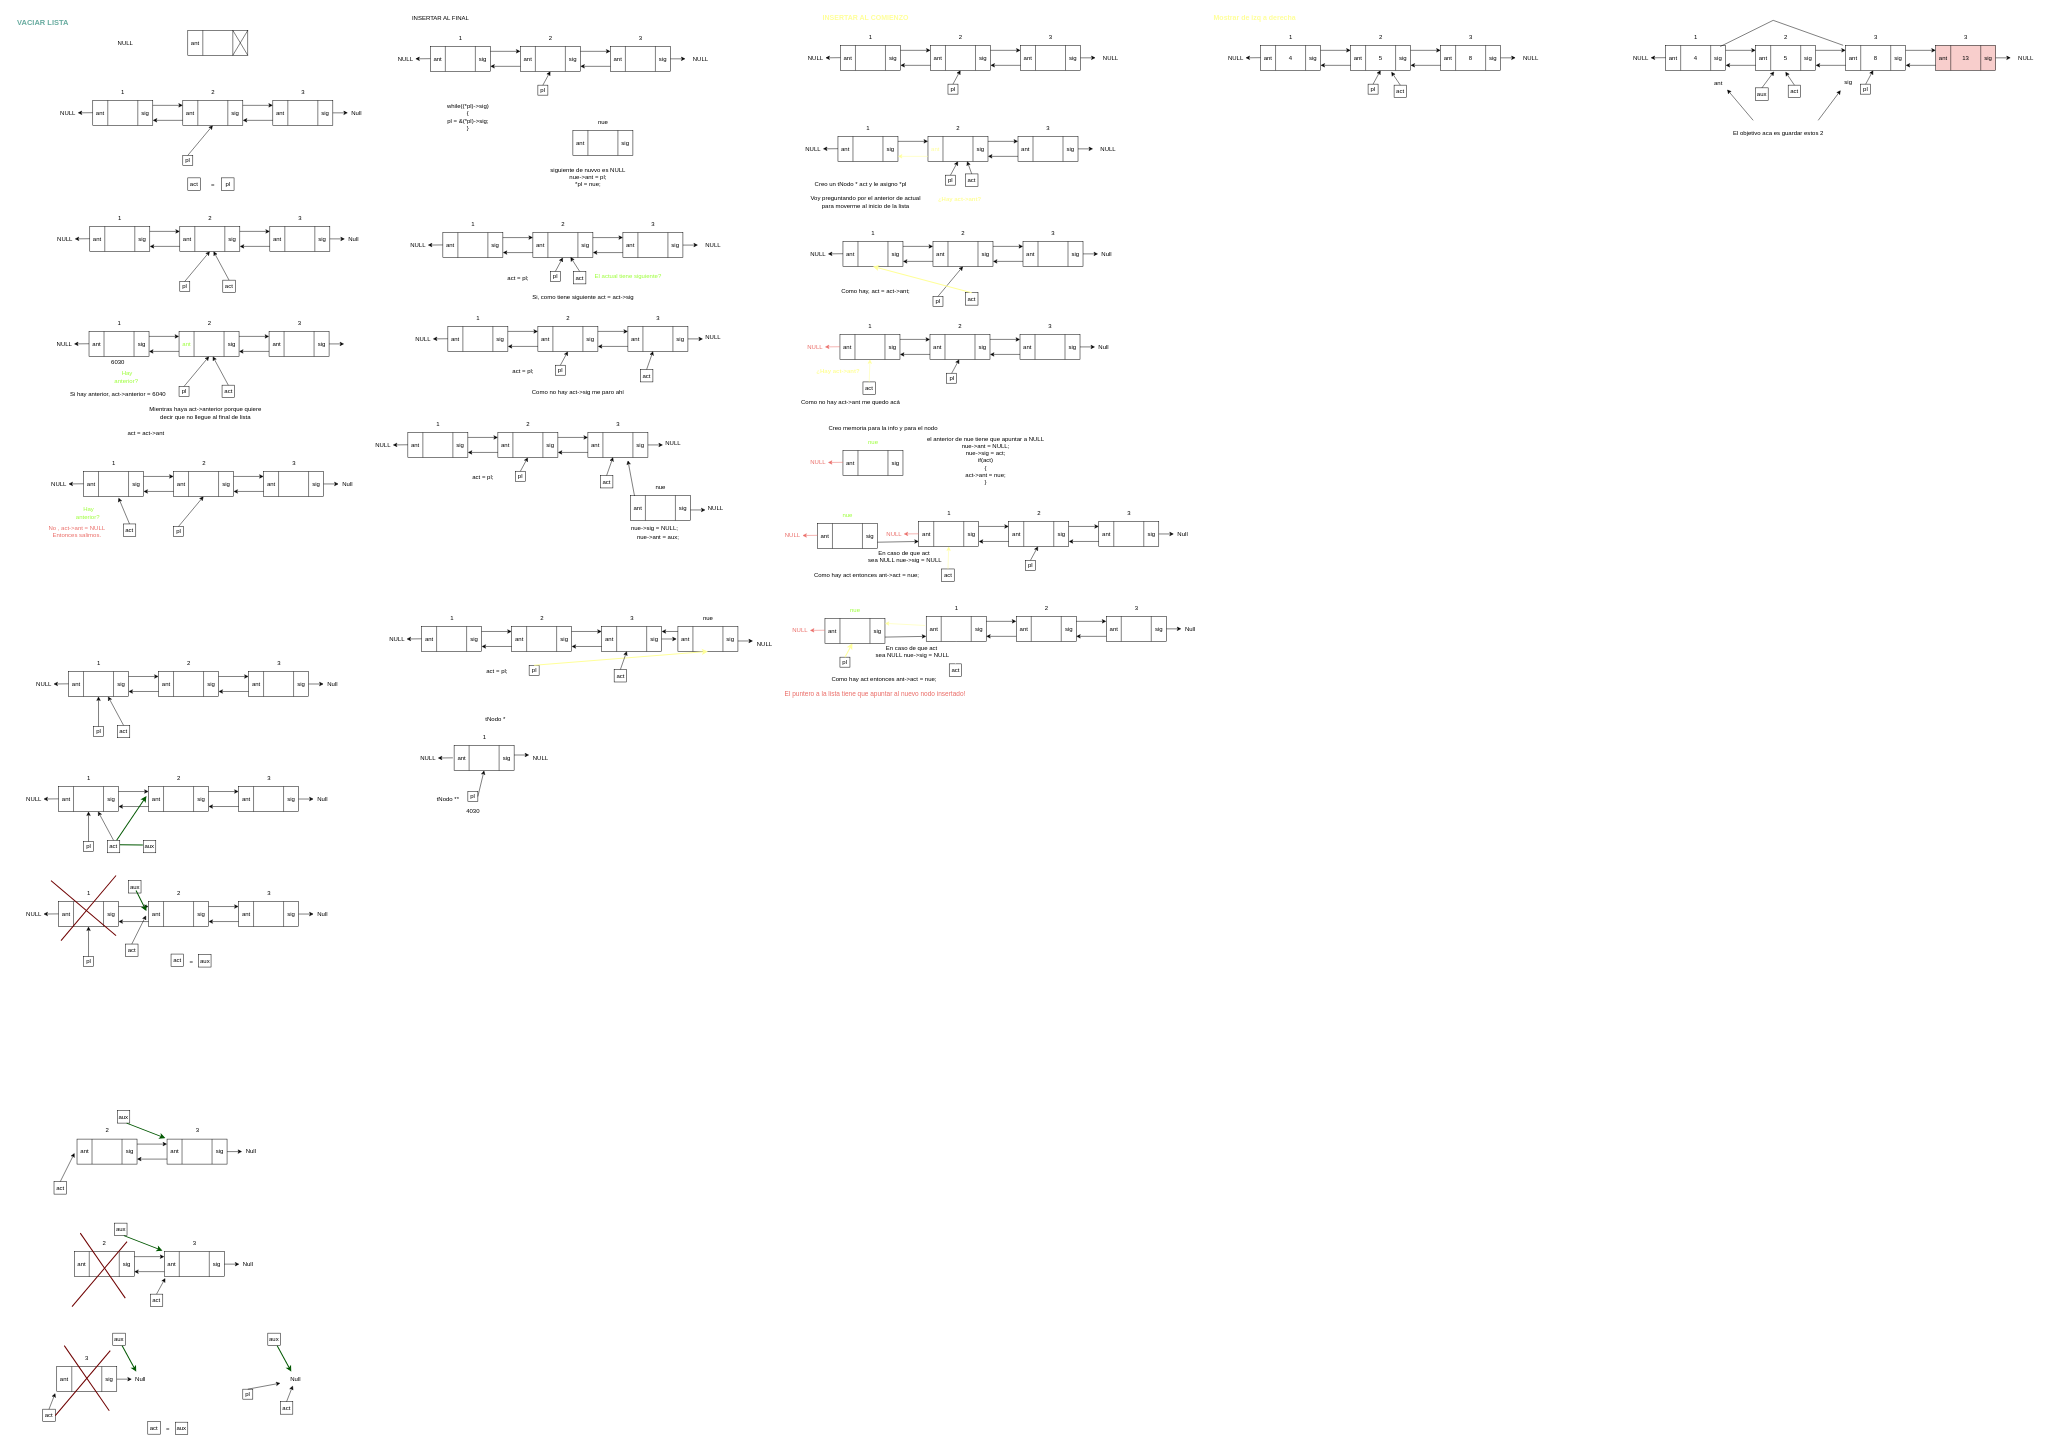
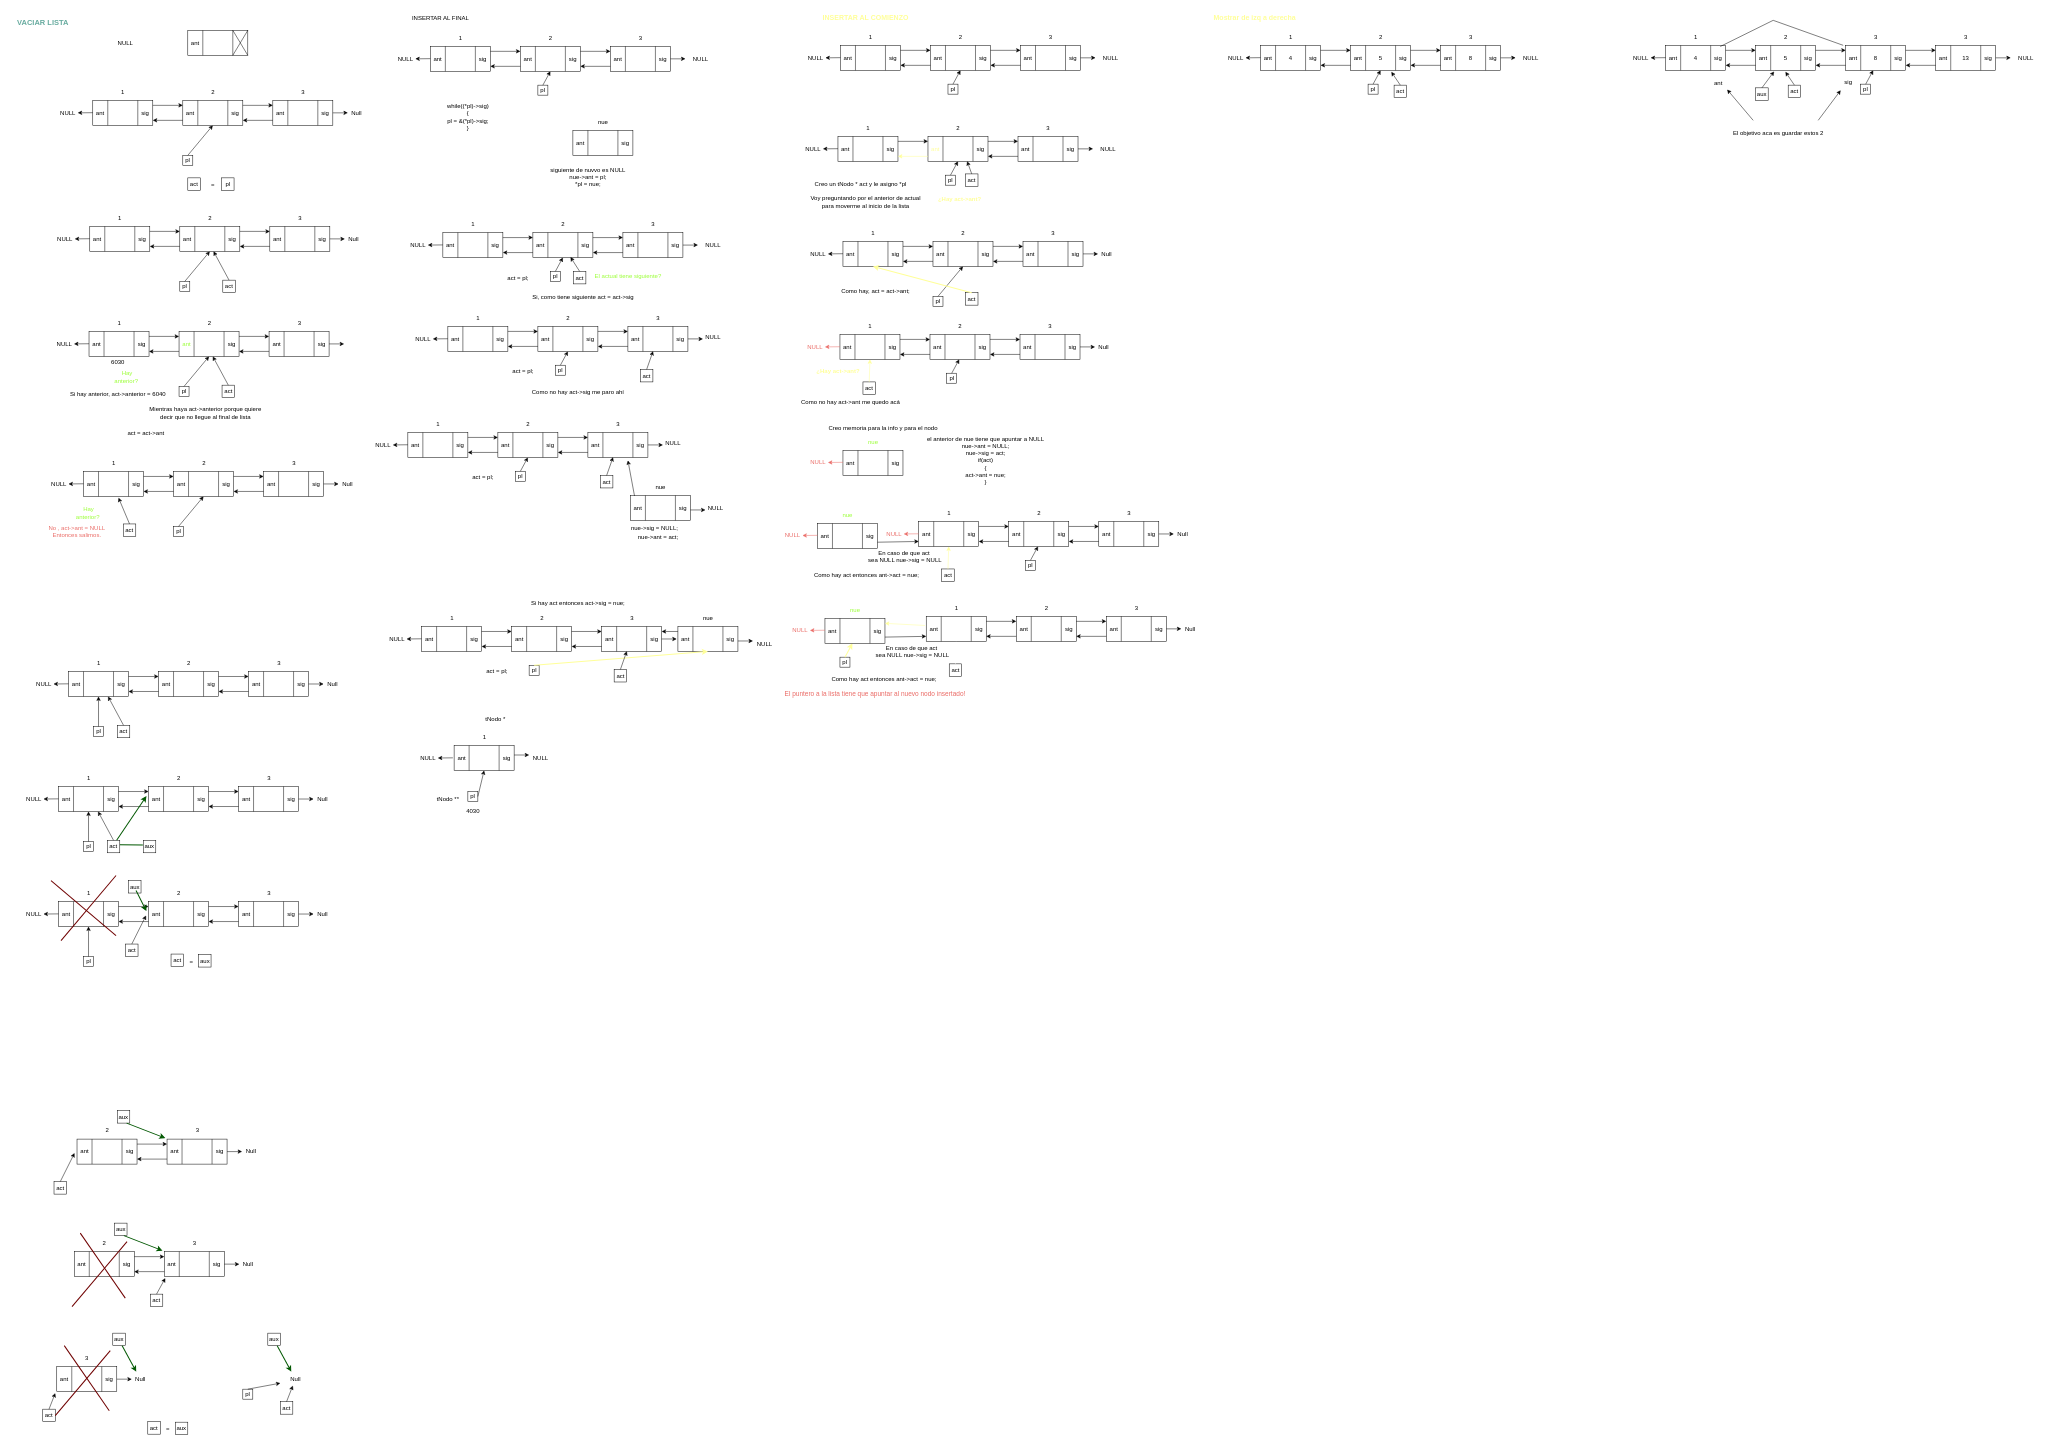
node "13": fillcolor #f8cecc -> #ffffff
node "nue->ant = aux;": label "nue->ant = aux;" -> "nue->ant = act;"
node "Si hay act entonces act->sig = nue;": added
